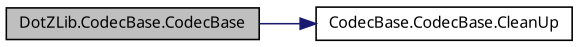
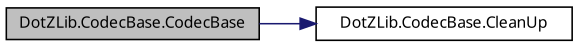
node "CodecBase.CodecBase.CleanUp": label "CodecBase.CodecBase.CleanUp" -> "DotZLib.CodecBase.CleanUp"
